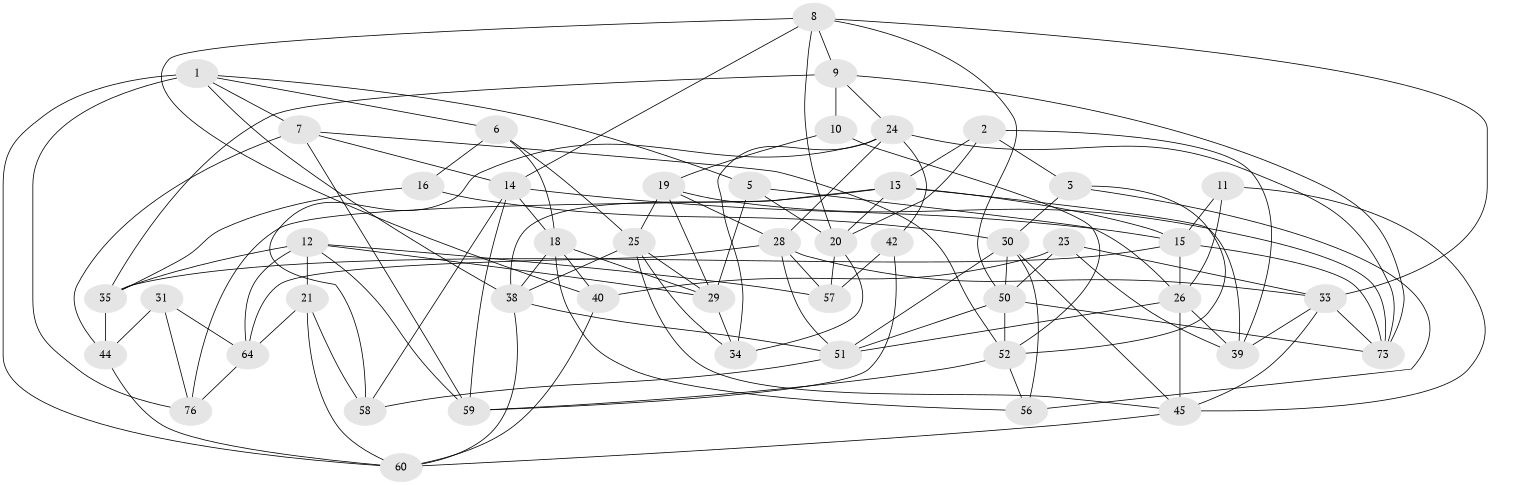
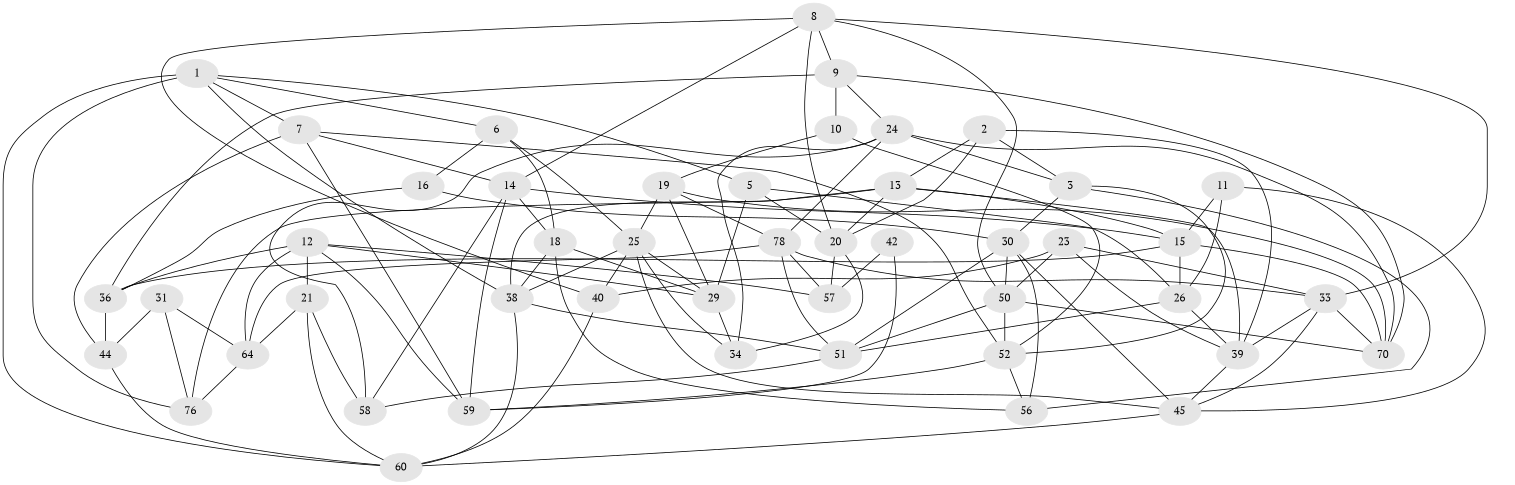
edge "24" -- "42": now "24" -- "3"
node "28": label "28" -> "78"
edge "18" -- "40": now "25" -- "40"
node "35": label "35" -> "36"
edge "26" -- "45": now "39" -- "45"
node "73": label "73" -> "70"
